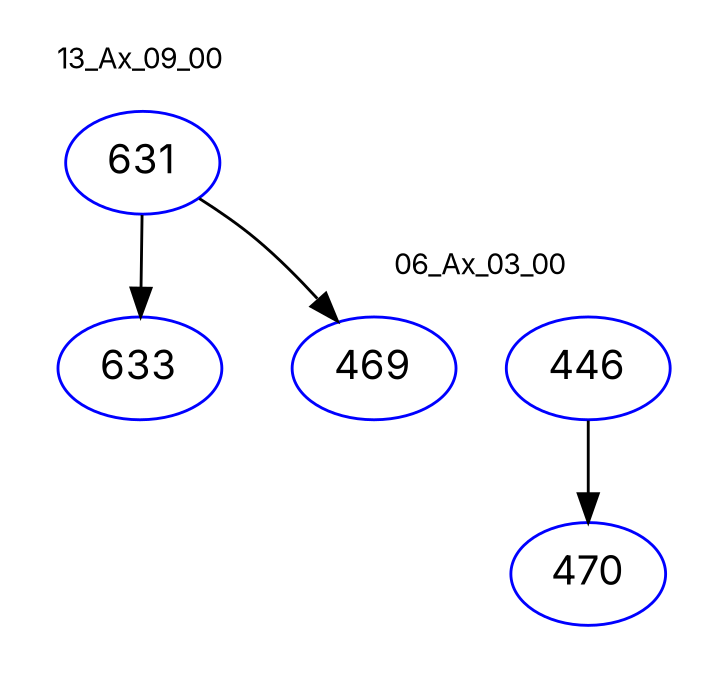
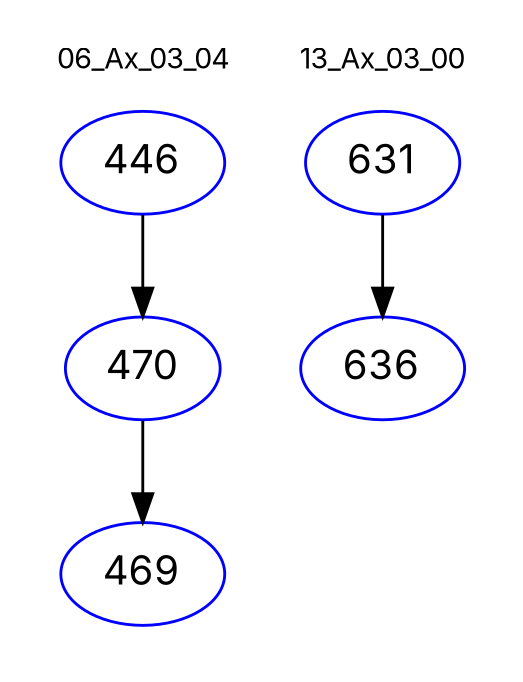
cluster "13_Ax_09_00": label "13_Ax_09_00" -> "13_Ax_03_00"
cluster "06_Ax_03_00": label "06_Ax_03_00" -> "06_Ax_03_04"
edge "631" -> "469": now "470" -> "469"
node "633": label "633" -> "636"
